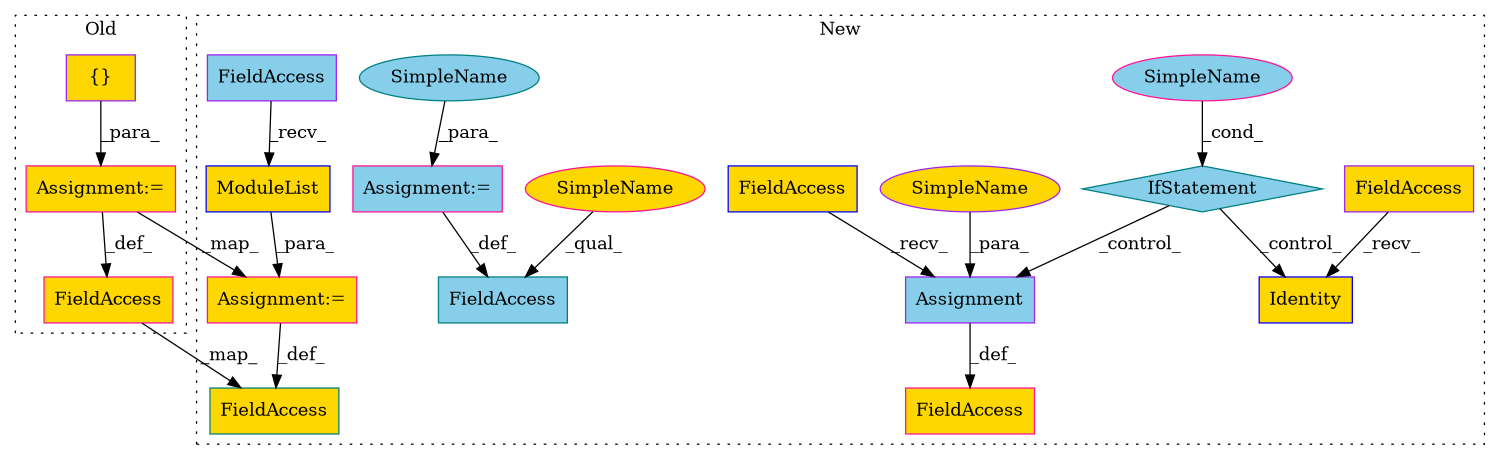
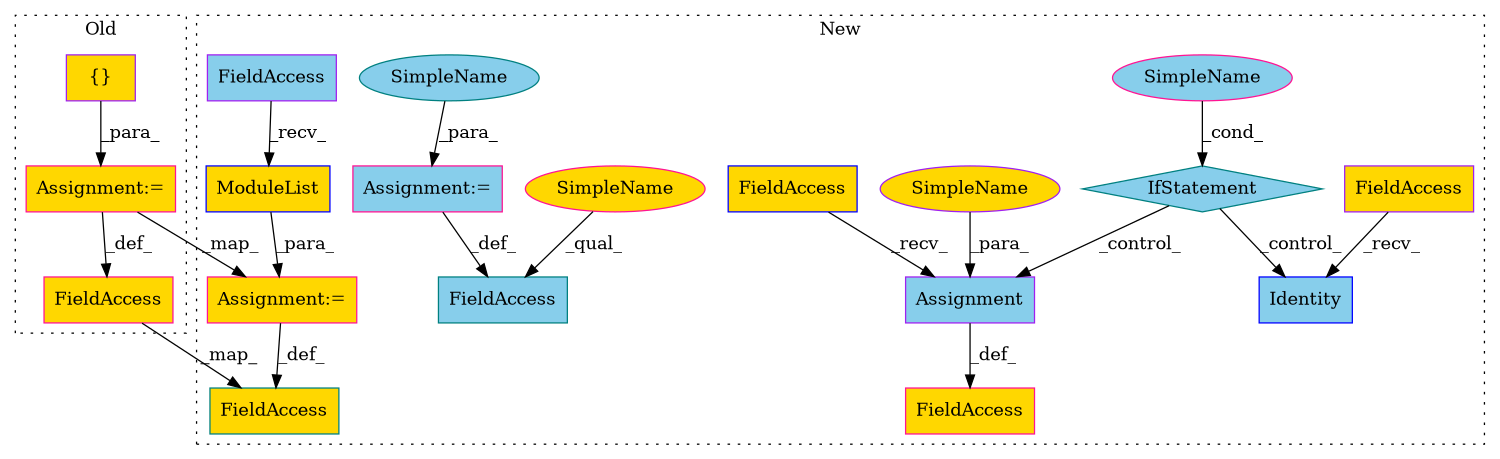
node "Identity": fillcolor gold -> skyblue
